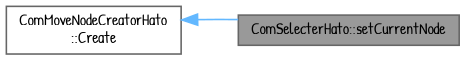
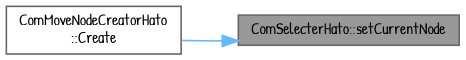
edge "ComSelecterHato::setCurrentNode" -> "ComMoveNodeCreatorHato ::Create": reversed
